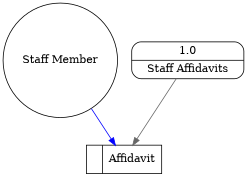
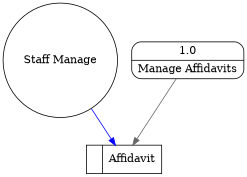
node "Staff Member": label "Staff Member" -> "Staff Manage"
node "1.0": text "Staff Affidavits" -> "Manage Affidavits"
